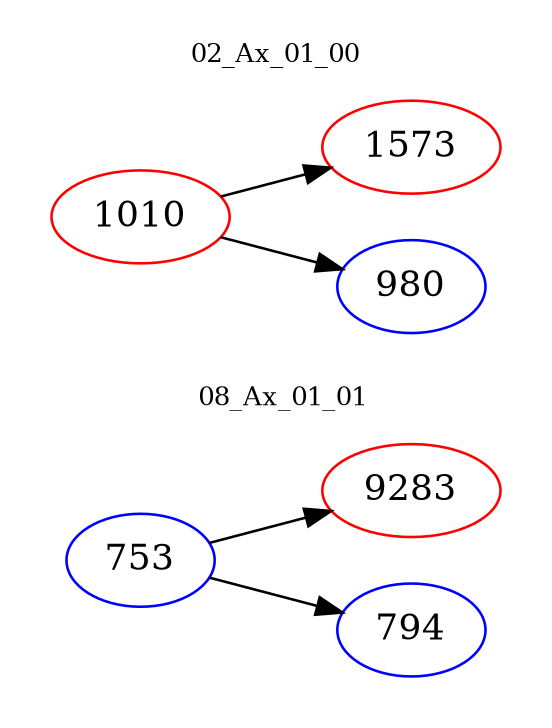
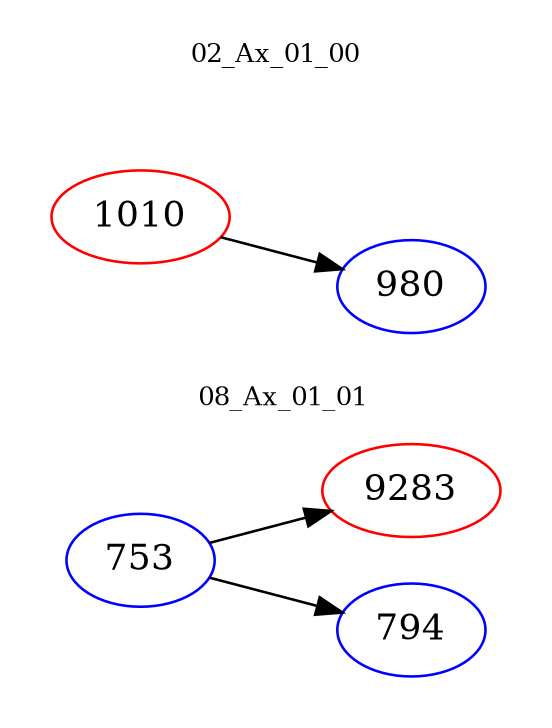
node "1573": removed
